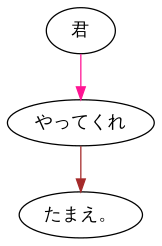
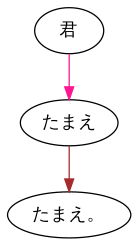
node "やってくれ": label "やってくれ" -> "たまえ"
